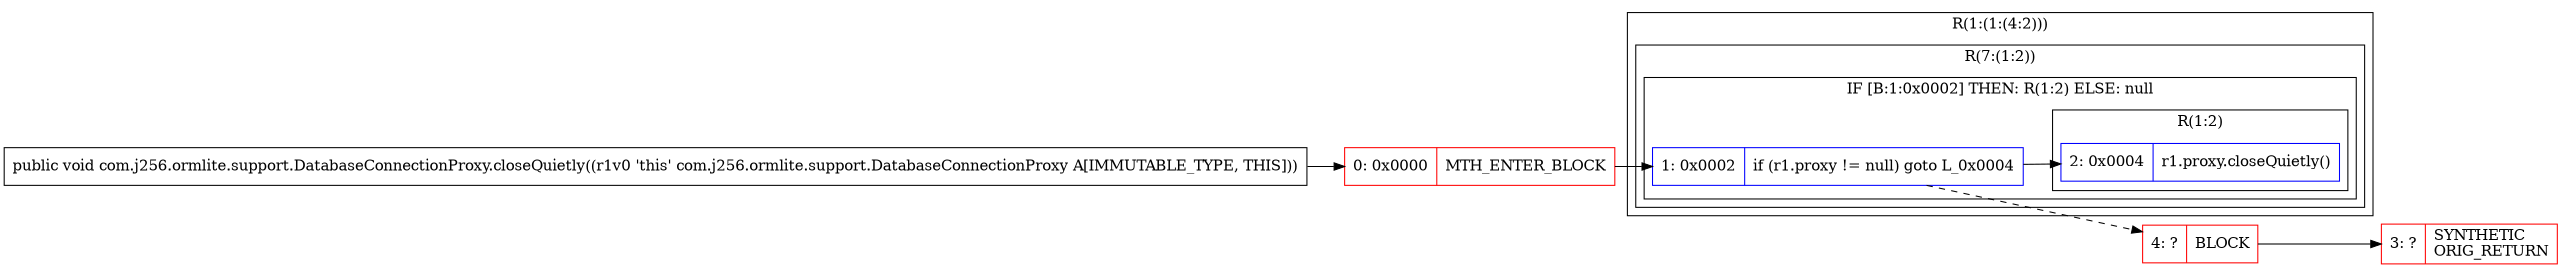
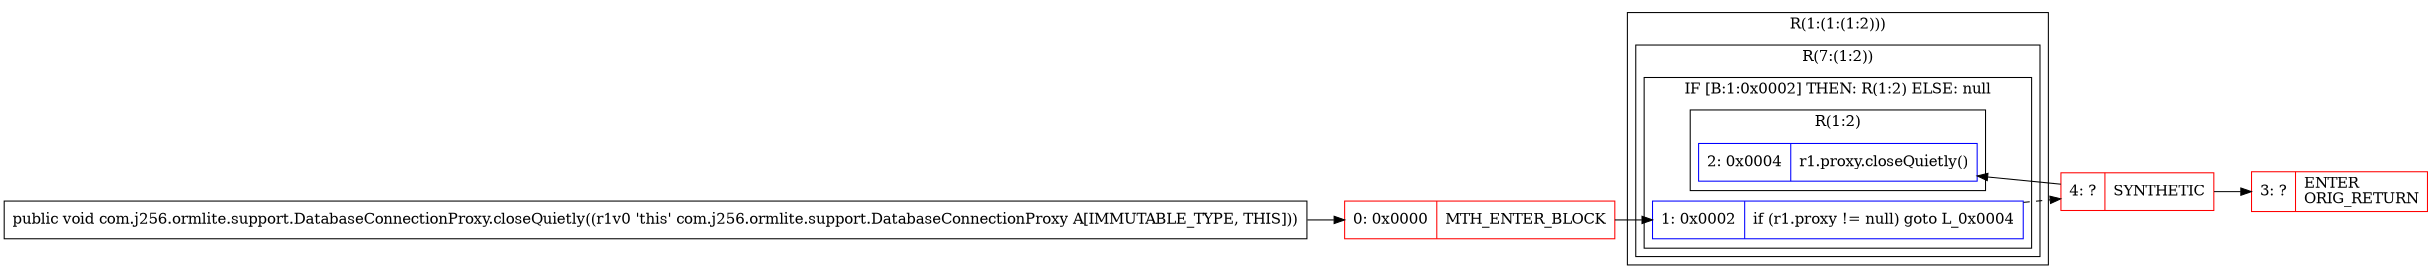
cluster "R(1:(1:(4:2)))": label "R(1:(1:(4:2)))" -> "R(1:(1:(1:2)))"
edge "1: 0x0002" -> "2: 0x0004": now "4: ?" -> "2: 0x0004"
node "3: ?": text "SYNTHETIC" -> "ENTER"
node "4: ?": text "BLOCK" -> "SYNTHETIC"
